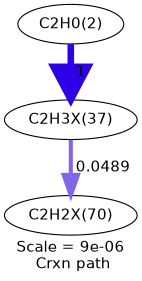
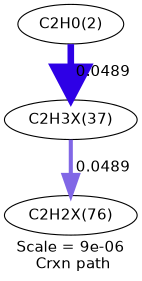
edge "C2H0(2)" -> "C2H3X(37)": label " 1" -> " 0.0489"
node "C2H2X(70)": label "C2H2X(70)" -> "C2H2X(76)"
